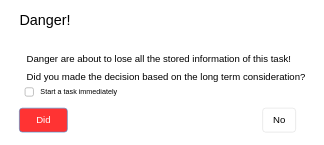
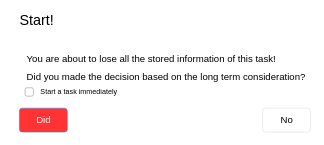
node "Danger!": label "Danger!" -> "Start!"
node "Danger are about to lose all the stored information of this task! Did you made the decision based on the long term consideration?": label "Danger are about to lose all the stored information of this task! Did you made the decision based on the long term consideration?" -> "You are about to lose all the stored information of this task! Did you made the decision based on the long term consideration?"
node "No": size 33x24 -> 48x24
